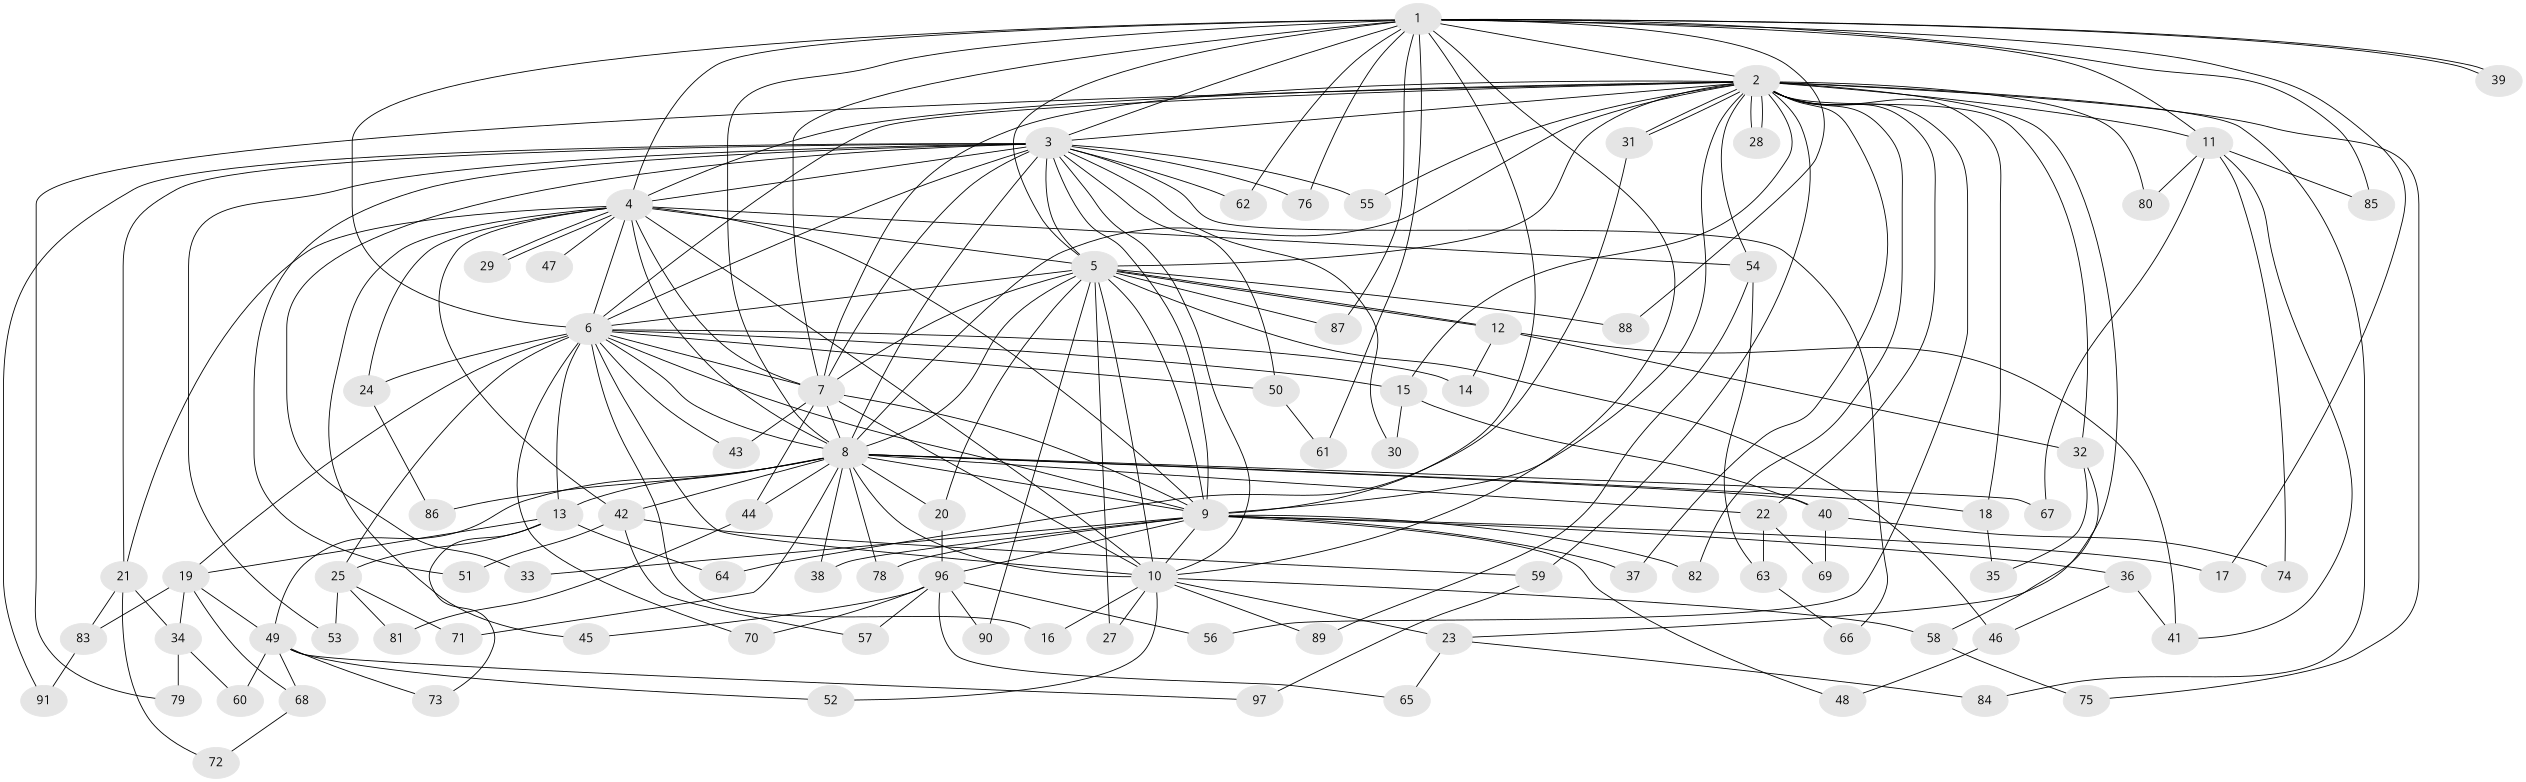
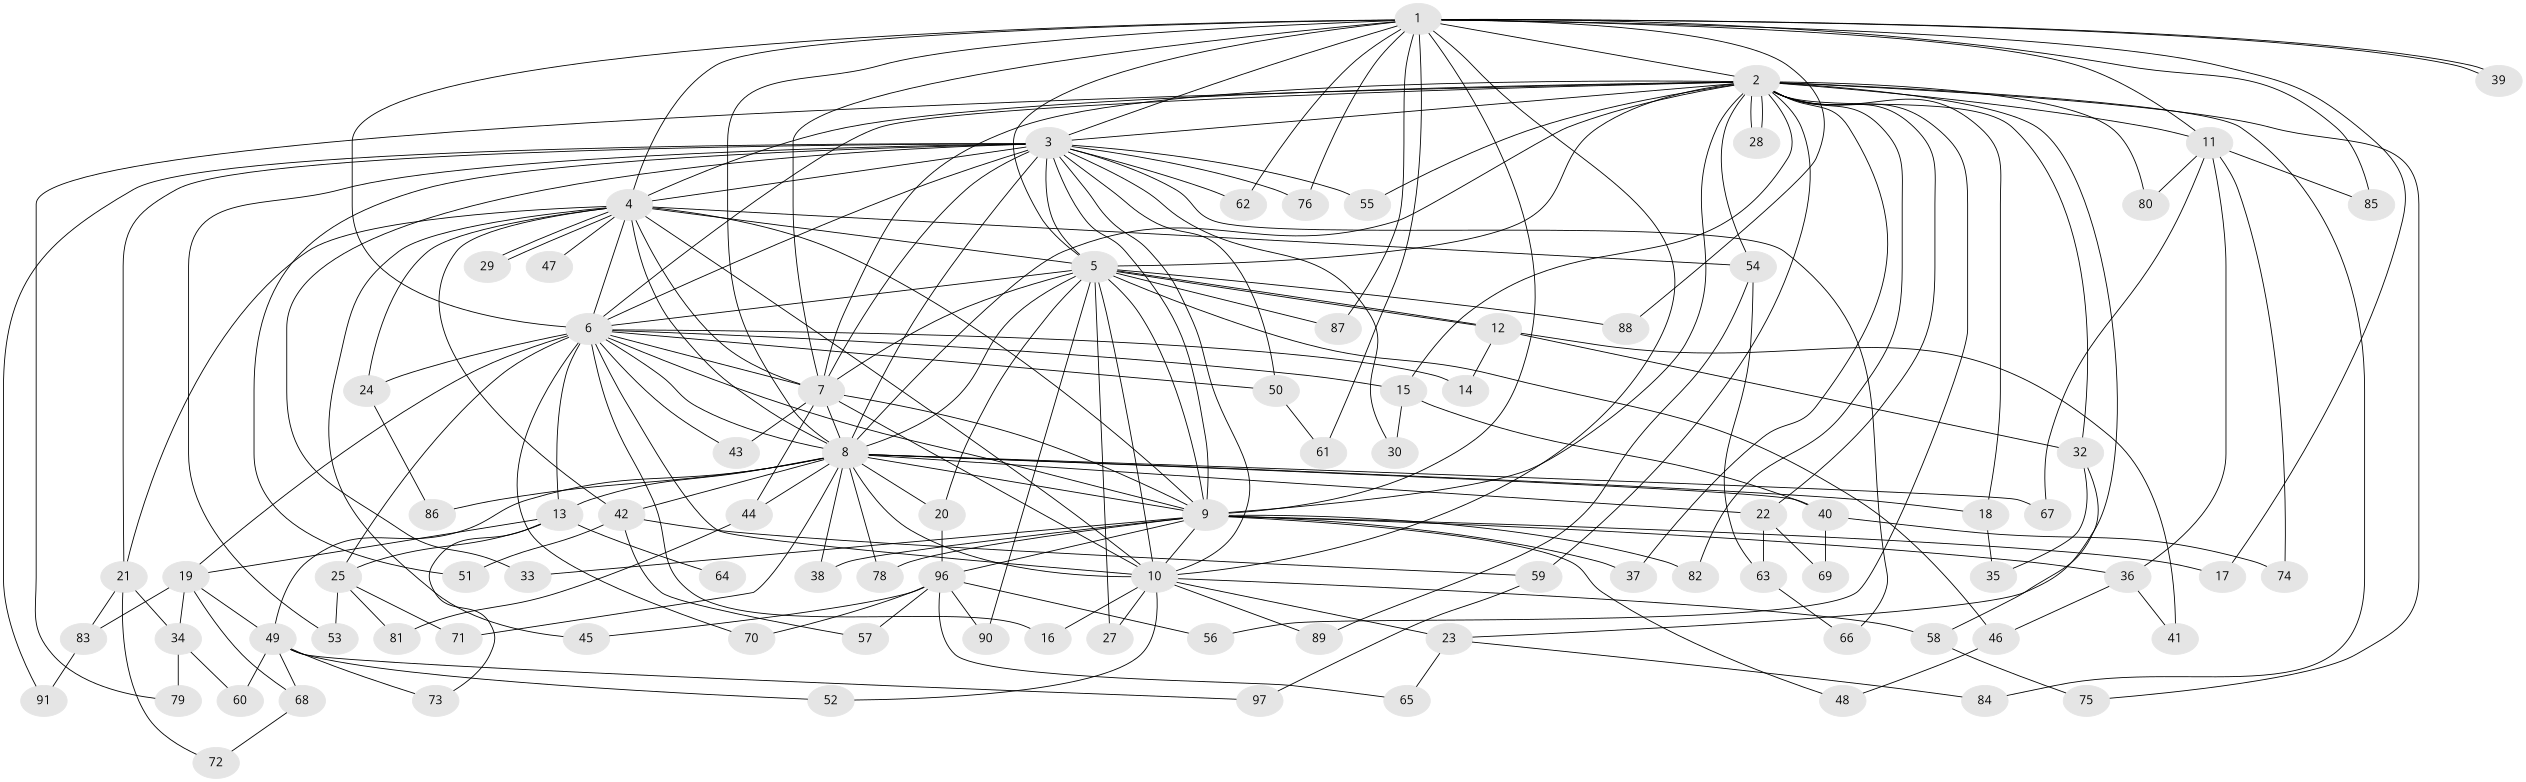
node "31": removed
edge "11" -- "41": now "11" -- "36"
